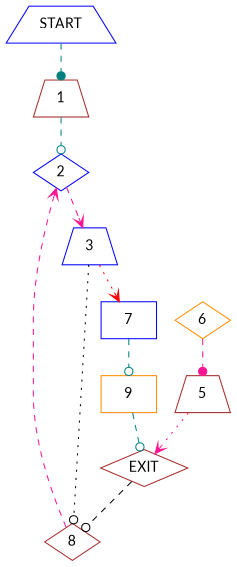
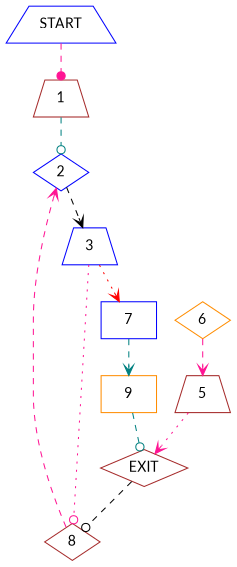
edge "START" -> "1": color teal -> deeppink
edge "2" -> "3": color deeppink -> black
edge "7" -> "9": arrowhead odot -> vee
edge "6" -> "5": arrowhead dot -> vee
edge "3" -> "8": color black -> deeppink
